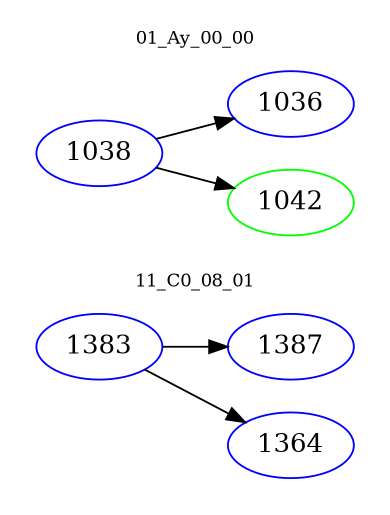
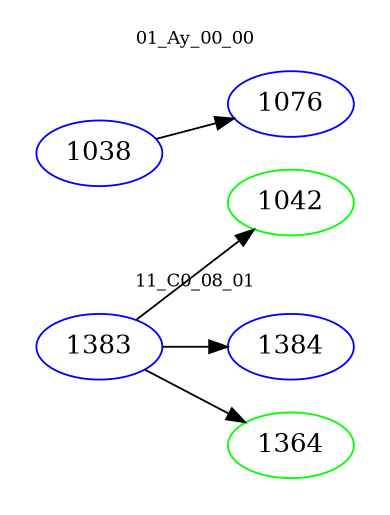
node "1036": label "1036" -> "1076"
edge "1038" -> "1042": now "1383" -> "1042"
node "1387": label "1387" -> "1384"
node "1364": color blue -> green
